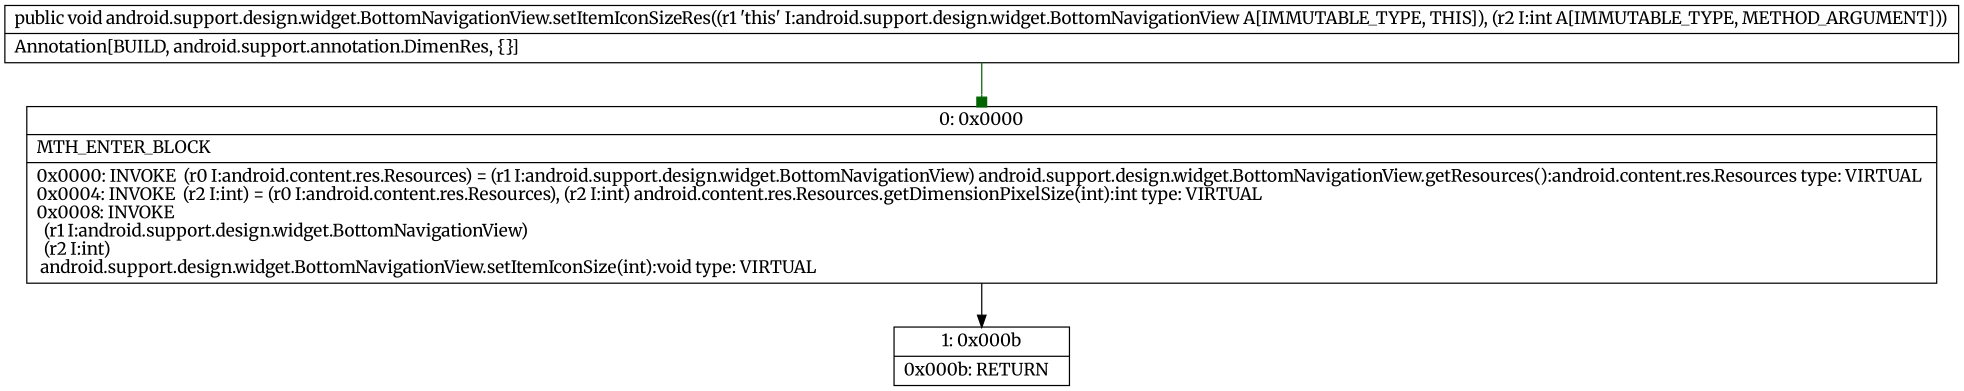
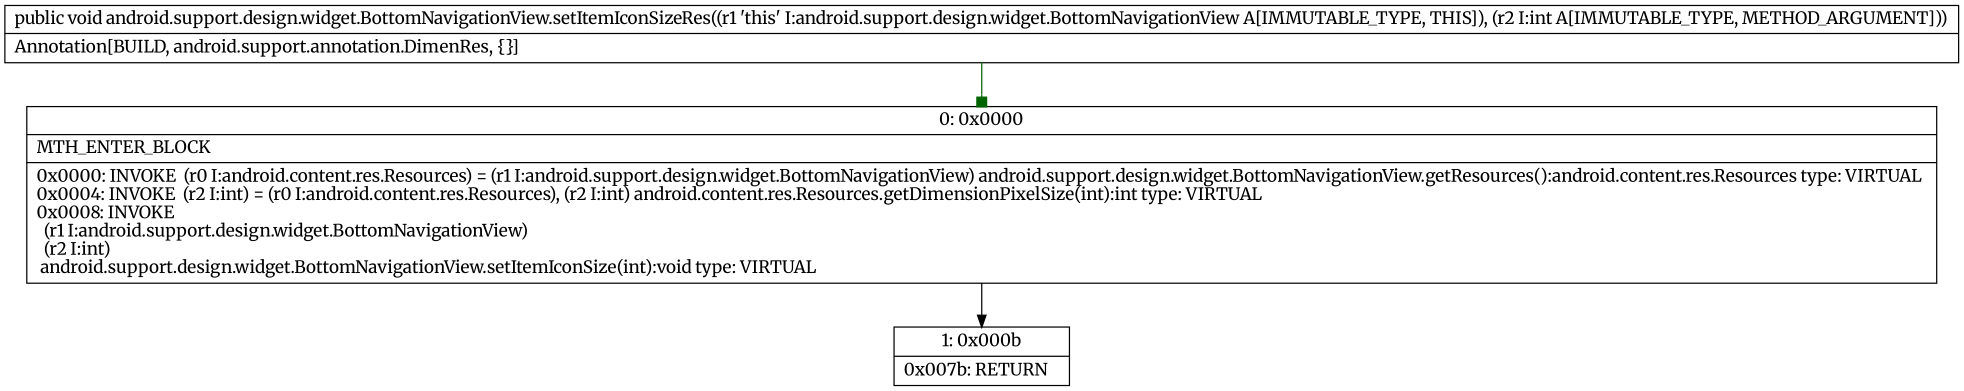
node "1: 0x000b": text "0x000b: RETURN" -> "0x007b: RETURN"
